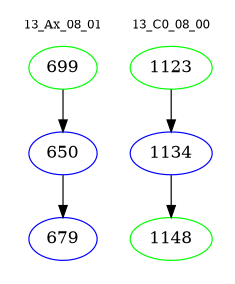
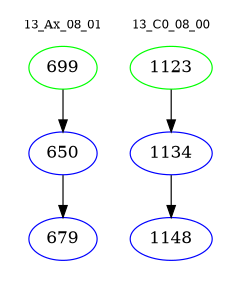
node "1148": color green -> blue
